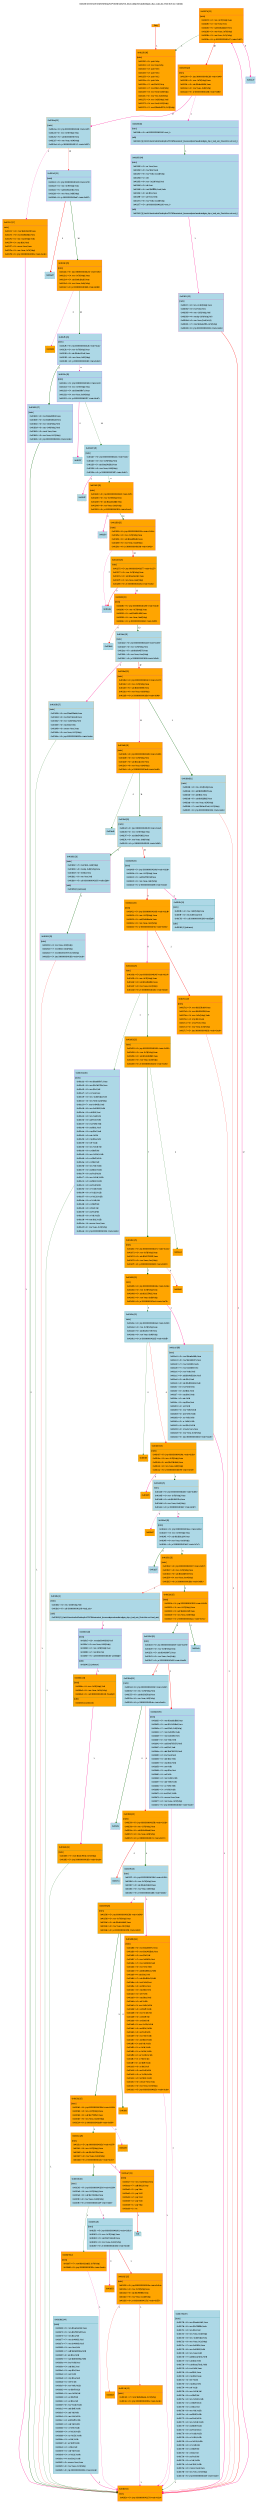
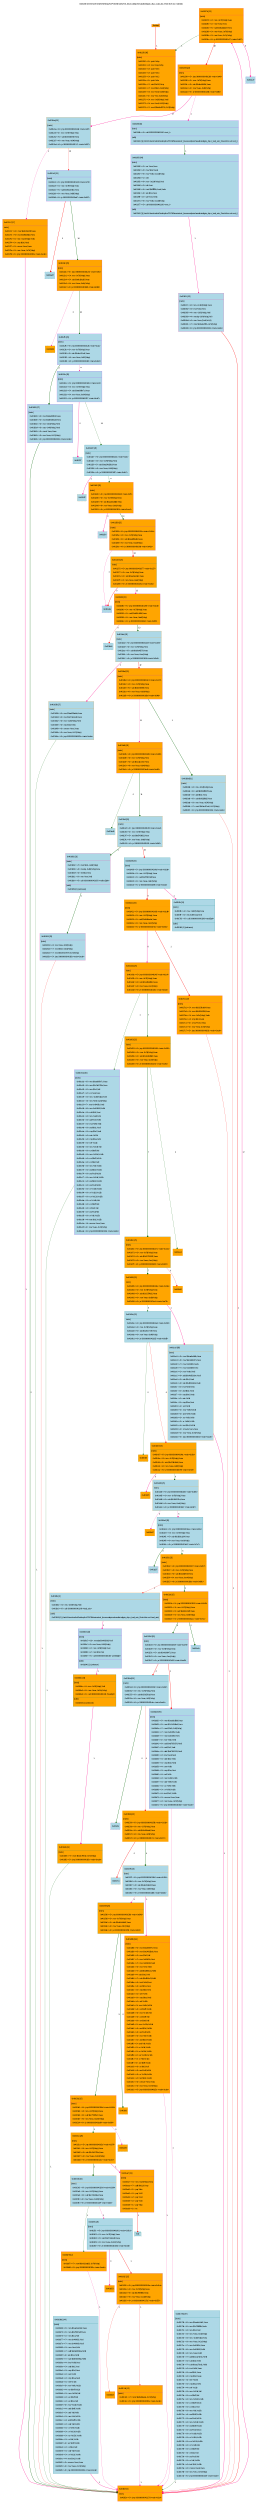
node "Entry": label "Entry" -> "Desktop"
